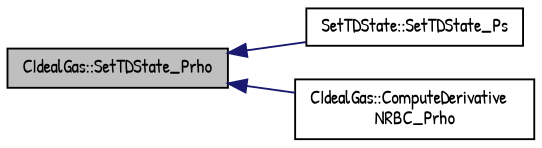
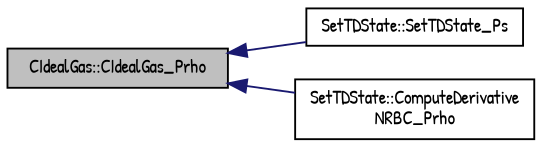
node "CIdealGas::SetTDState_Prho": label "CIdealGas::SetTDState_Prho" -> "CIdealGas::CIdealGas_Prho"
node "CIdealGas::ComputeDerivative NRBC_Prho": label "CIdealGas::ComputeDerivative NRBC_Prho" -> "SetTDState::ComputeDerivative NRBC_Prho"
